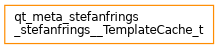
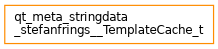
node "qt_meta_stefanfrings _stefanfrings__TemplateCache_t": label "qt_meta_stefanfrings _stefanfrings__TemplateCache_t" -> "qt_meta_stringdata _stefanfrings__TemplateCache_t"
